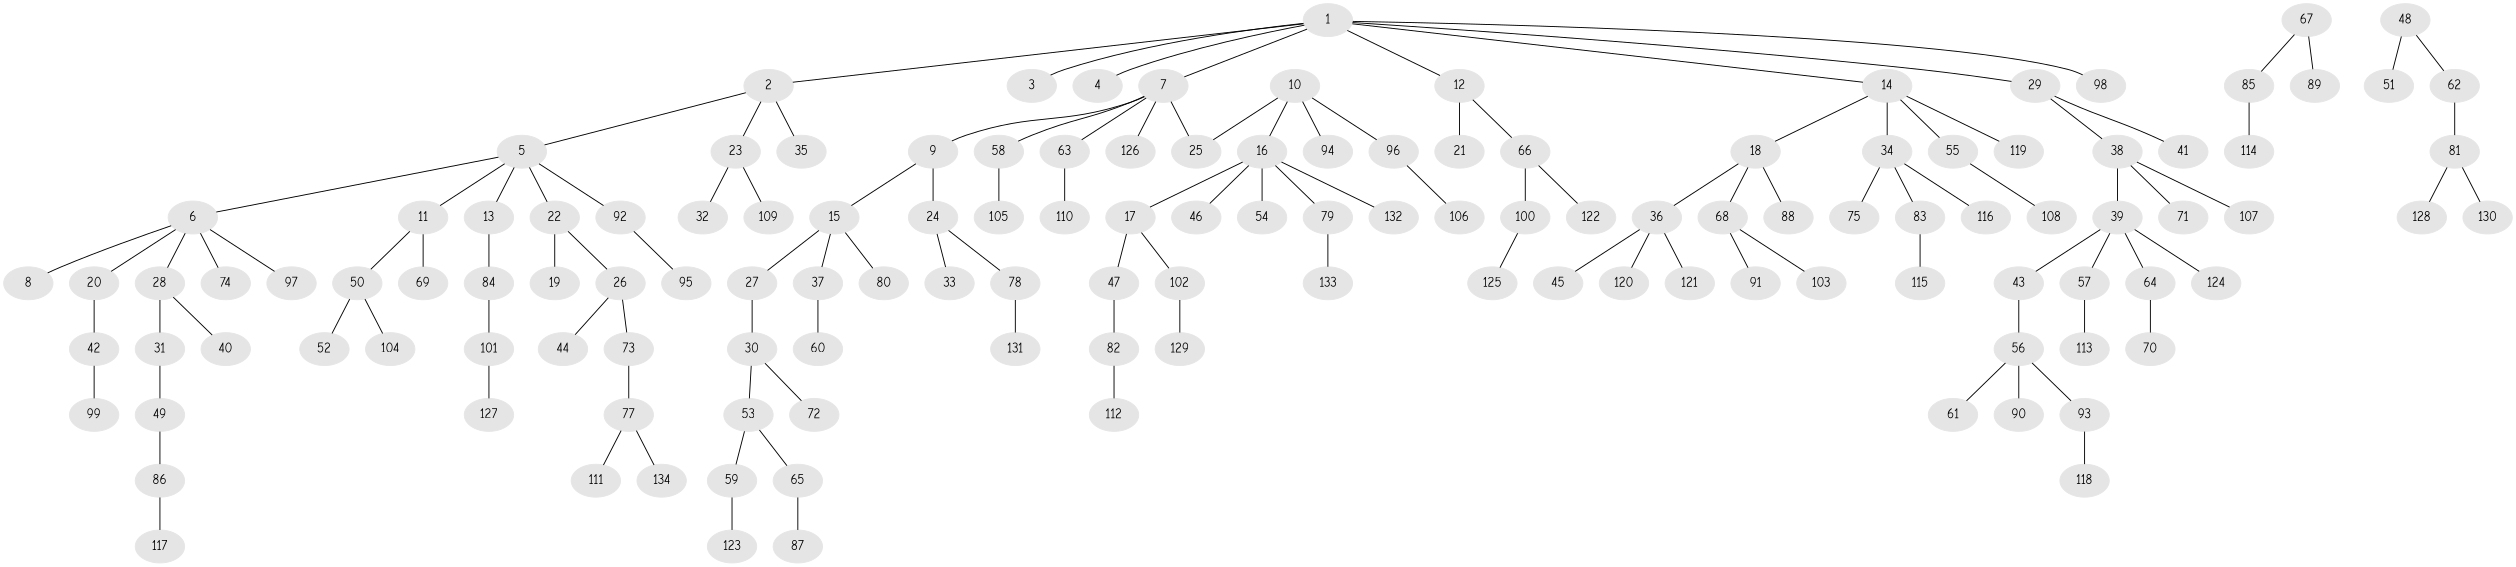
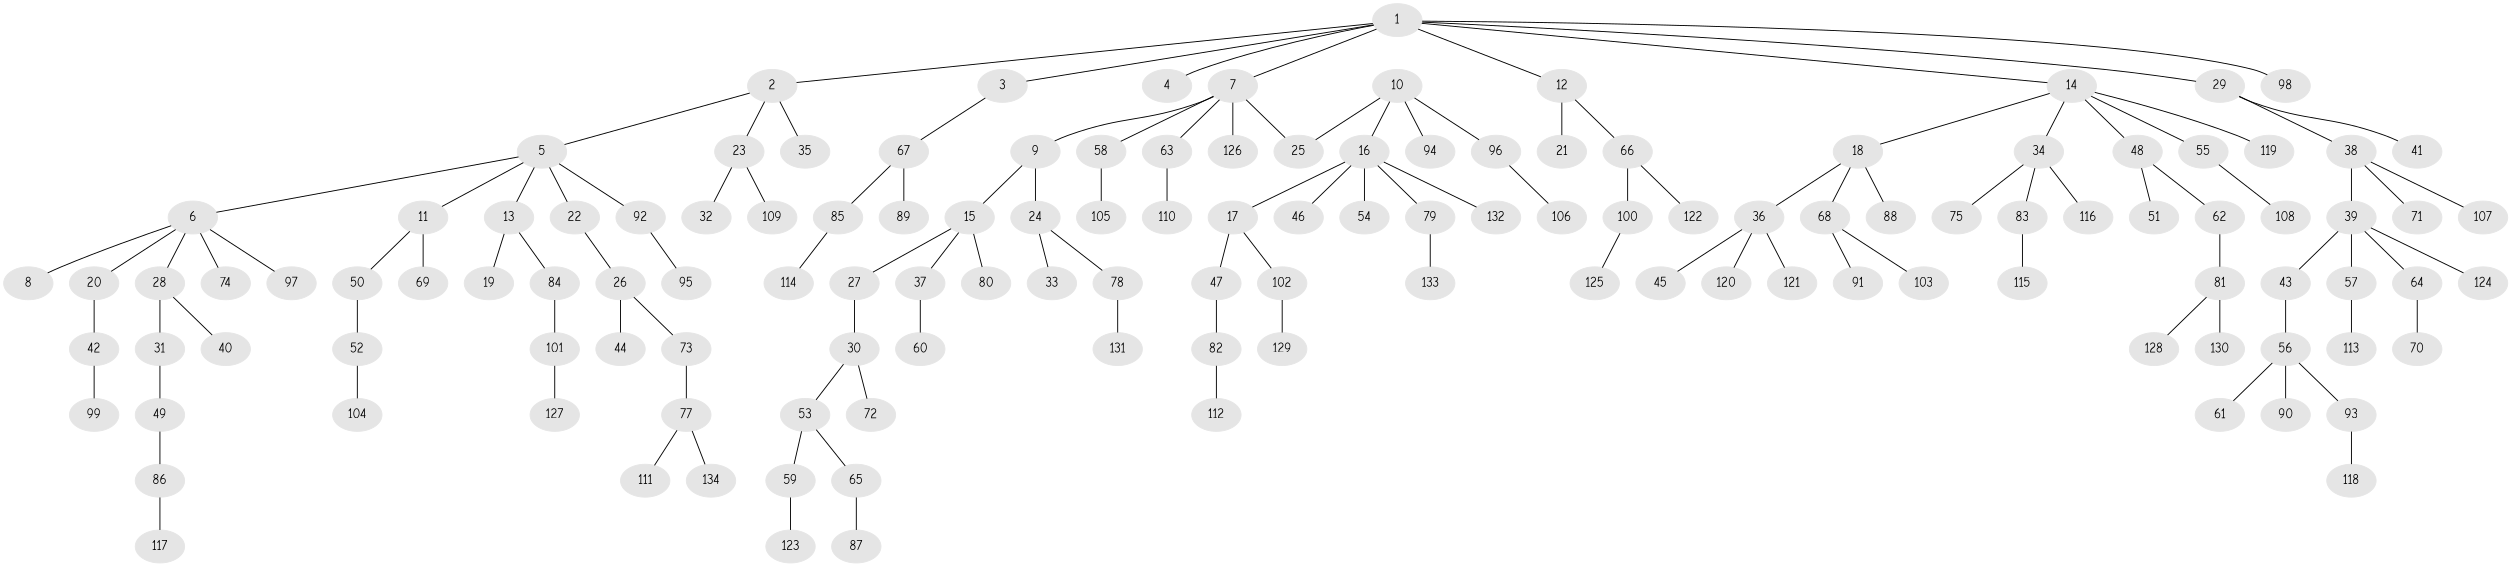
edge "3" -- "67": added
edge "14" -- "48": added
edge "22" -- "19": now "13" -- "19"
edge "50" -- "104": now "52" -- "104"
